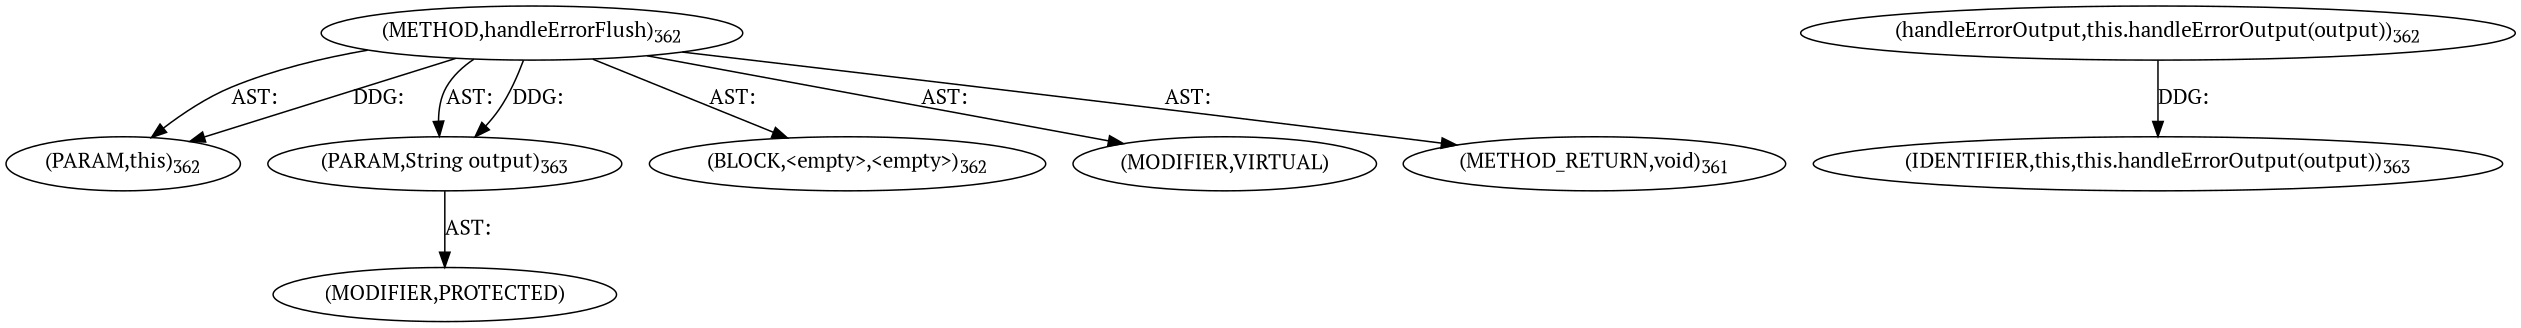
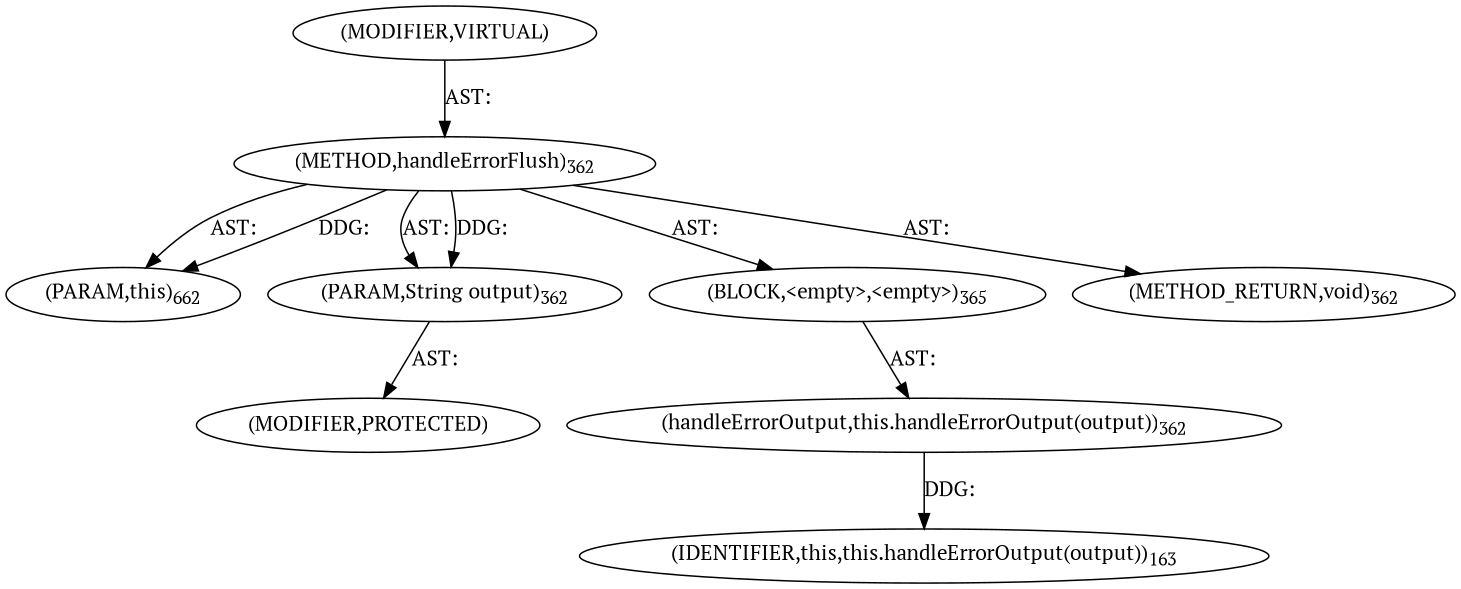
edge "(METHOD,handleErrorFlush)" -> "(MODIFIER,VIRTUAL)": reversed
node "(PARAM,this)": text "362" -> "662"
node "(PARAM,String output)": text "363" -> "362"
node "(BLOCK,<empty>,<empty>)": text "362" -> "365"
node "(METHOD_RETURN,void)": text "361" -> "362"
node "(IDENTIFIER,this,this.handleErrorOutput(output))": text "363" -> "163"
edge "(BLOCK,<empty>,<empty>)" -> "(handleErrorOutput,this.handleErrorOutput(output))": added, label "AST:"
